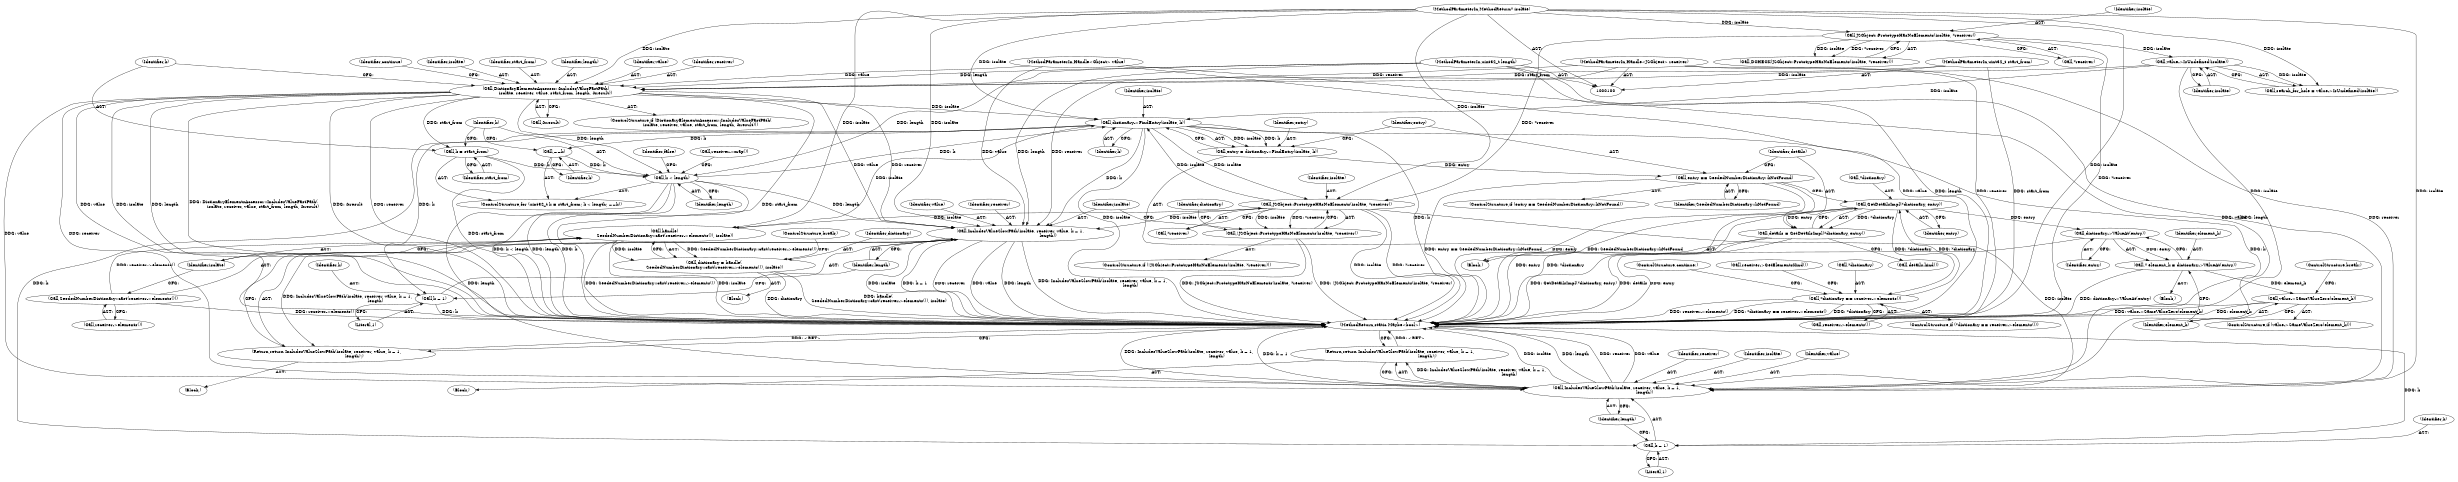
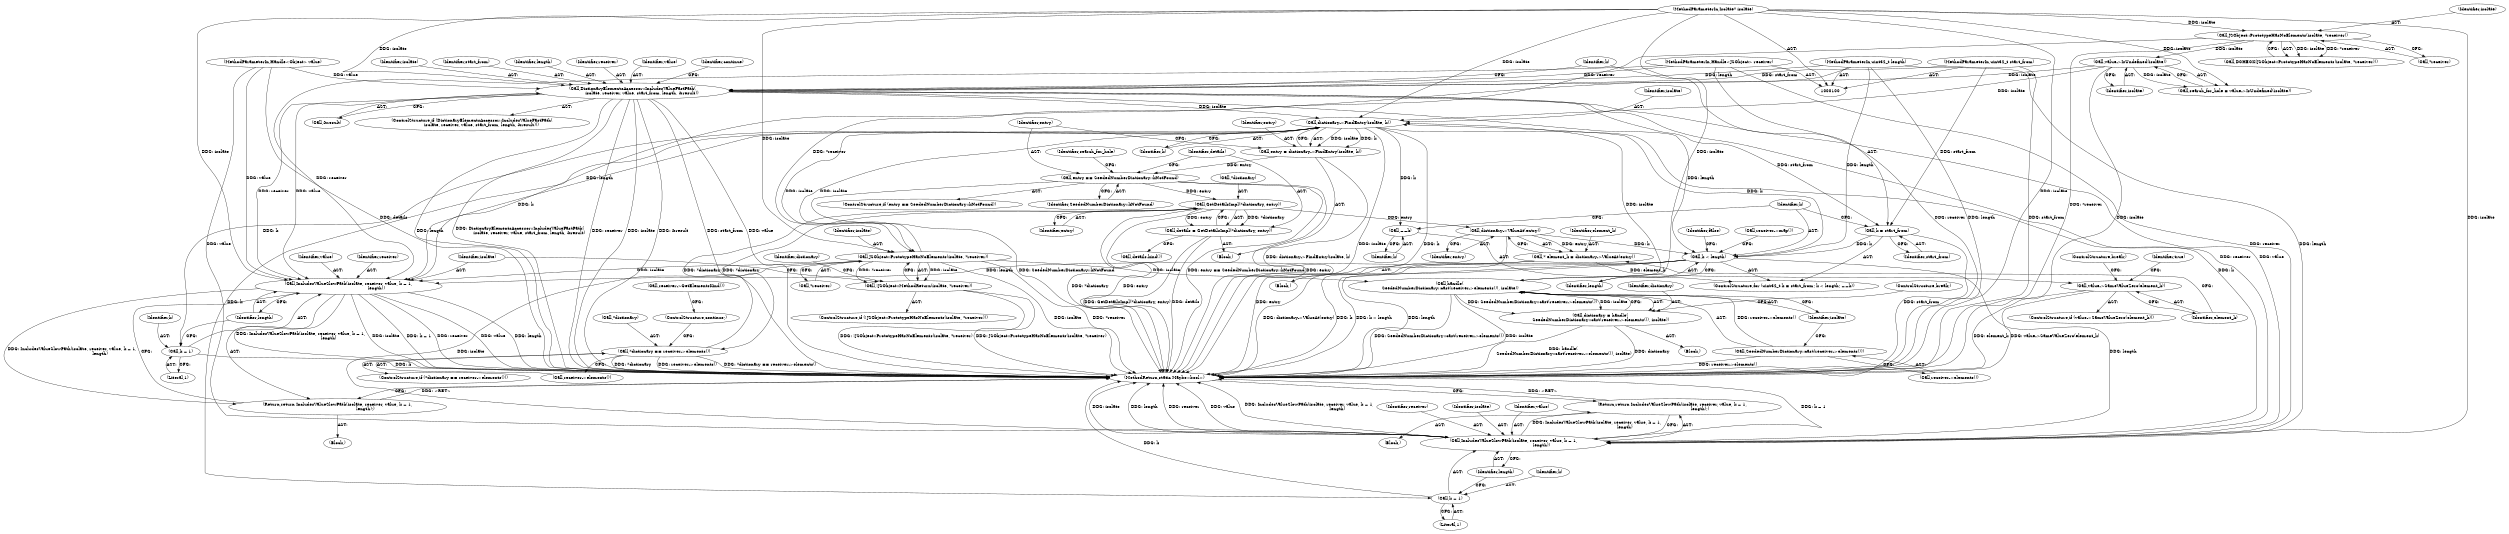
node "(MethodParameterIn,MethodReturn* isolate)": label "(MethodParameterIn,MethodReturn* isolate)" -> "(MethodParameterIn,Isolate* isolate)"
edge "(MethodParameterIn,uint32_t start_from)" -> "(Call,k = start_from)": added, label "DDG: start_from"
node "(Identifier,search_for_hole)": added
edge "(Call,++k)" -> "(Call,k < length)": now "(Call,dictionary->ValueAt(entry))" -> "(Call,k < length)"
edge "(Call,entry == SeededNumberDictionary::kNotFound)" -> "(Call,GetDetailsImpl(*dictionary, entry))": label "CFG: " -> "DDG: entry"
edge "(MethodParameterIn,Handle<Object> value)" -> "(MethodReturn,static Maybe<bool>)": label "DDG: value" -> "DDG: details"
node "(Call,!JSObject::PrototypeHasNoElements(isolate, *receiver))": label "(Call,!JSObject::PrototypeHasNoElements(isolate, *receiver))" -> "(Call,!JSObject::MethodReturn(isolate, *receiver))"
node "(Identifier,true)": added
edge "(Call,entry = dictionary->FindEntry(isolate, k))" -> "(MethodReturn,static Maybe<bool>)": added, label "DDG: dictionary->FindEntry(isolate, k)"
edge "(Call,receiver->GetElementsKind())" -> "(Call,*dictionary == receiver->elements())": now "(Call,receiver->GetElementsKind())" -> "(ControlStructure,continue;)"
